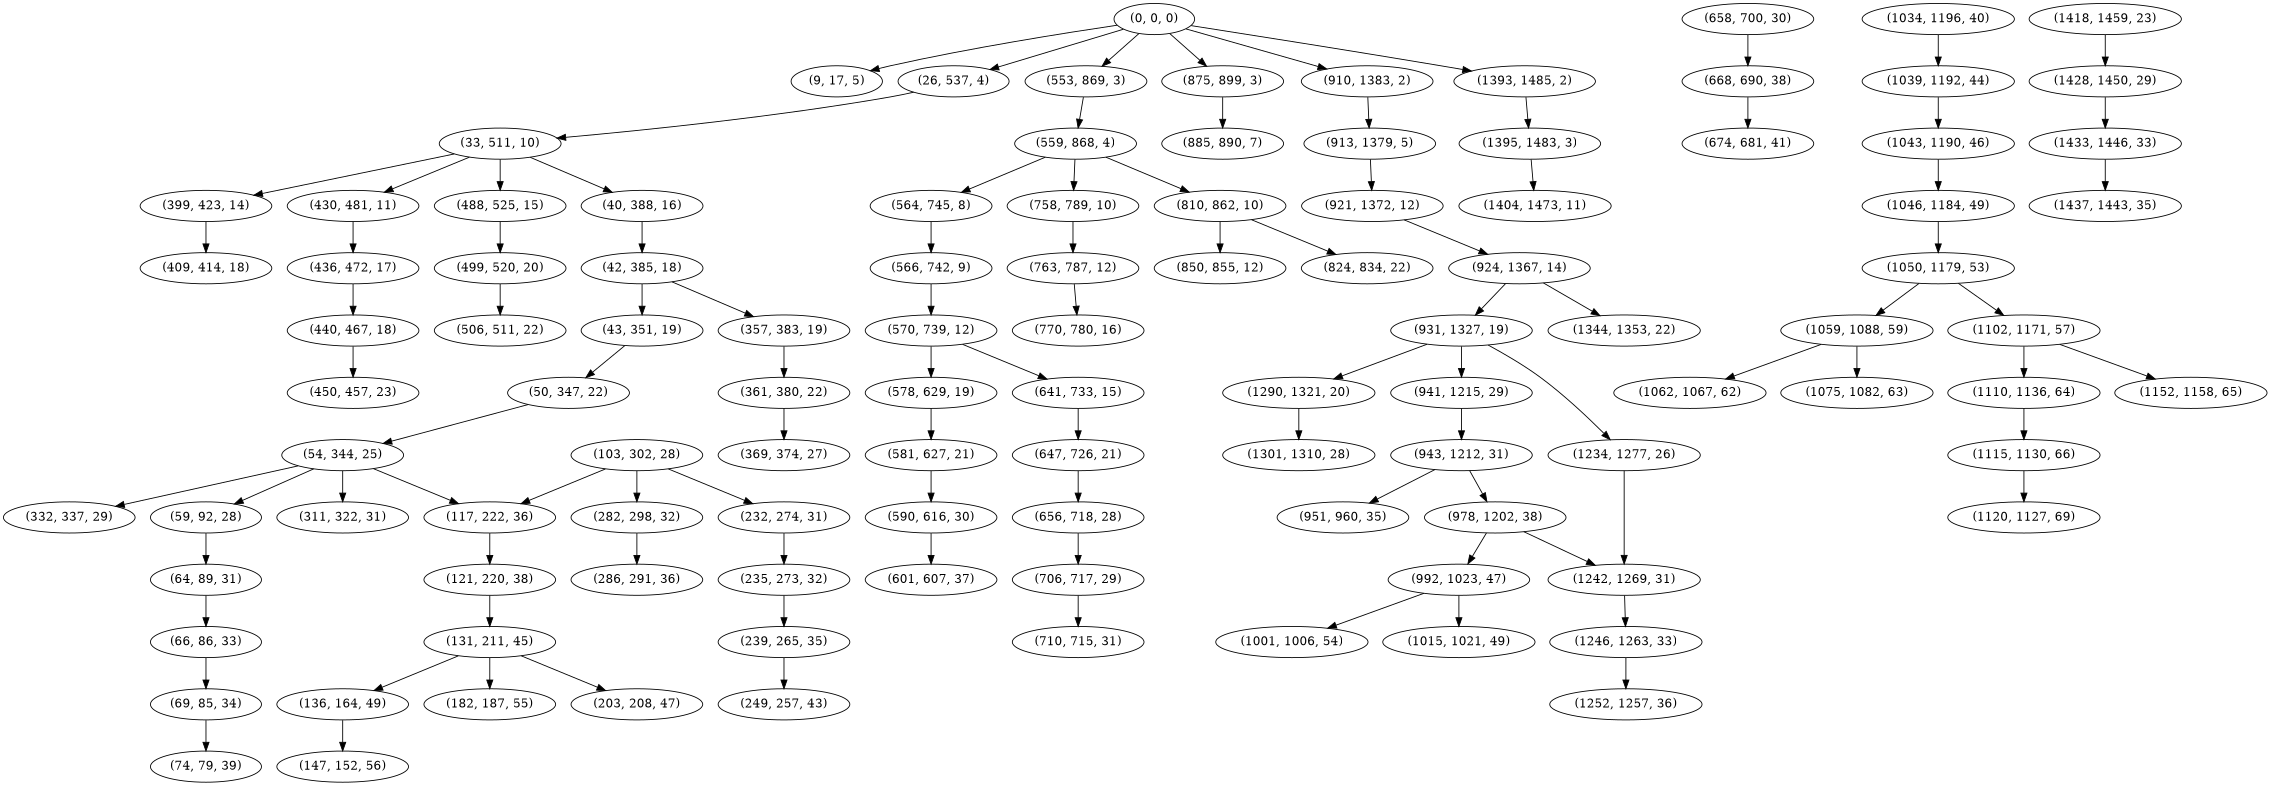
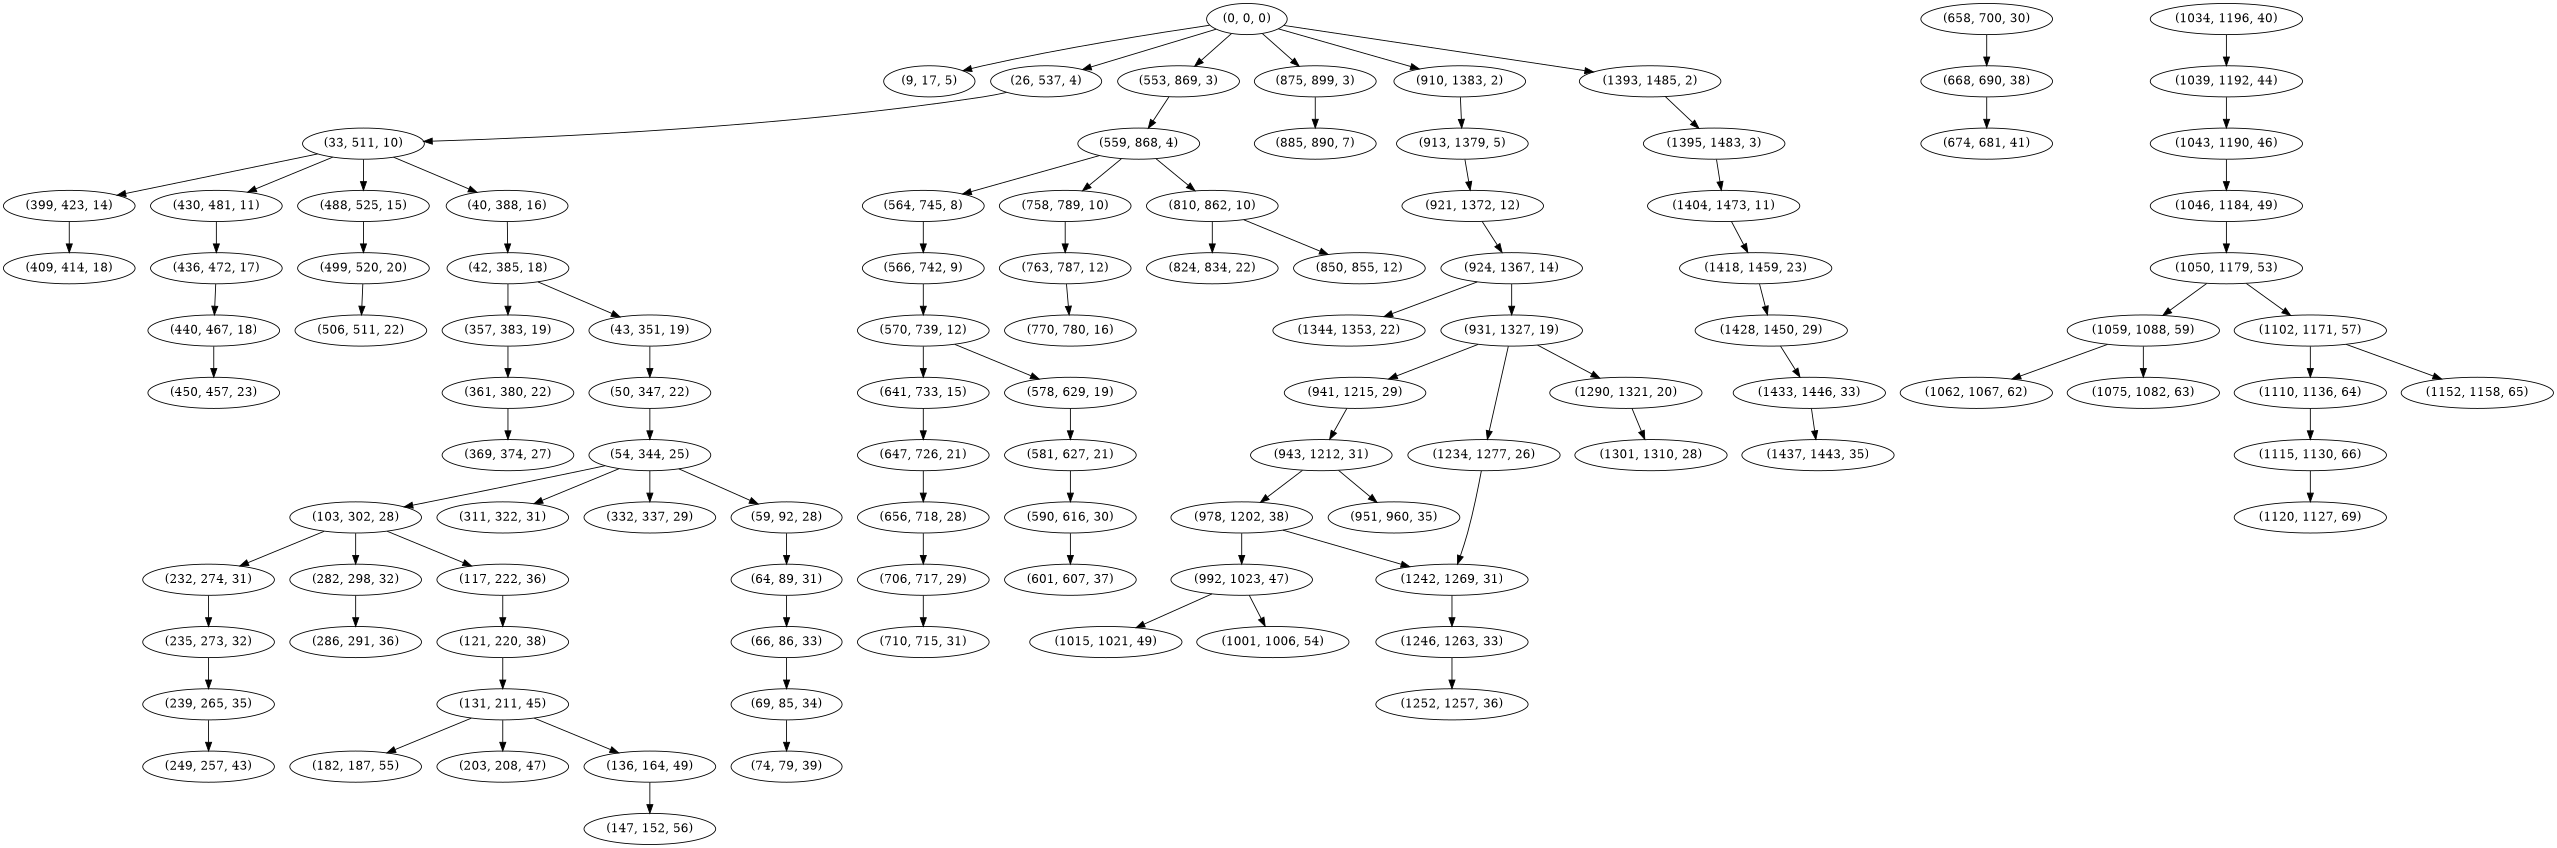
edge "(1404, 1473, 11)" -> "(1418, 1459, 23)": added
edge "(54, 344, 25)" -> "(117, 222, 36)": now "(54, 344, 25)" -> "(103, 302, 28)"
